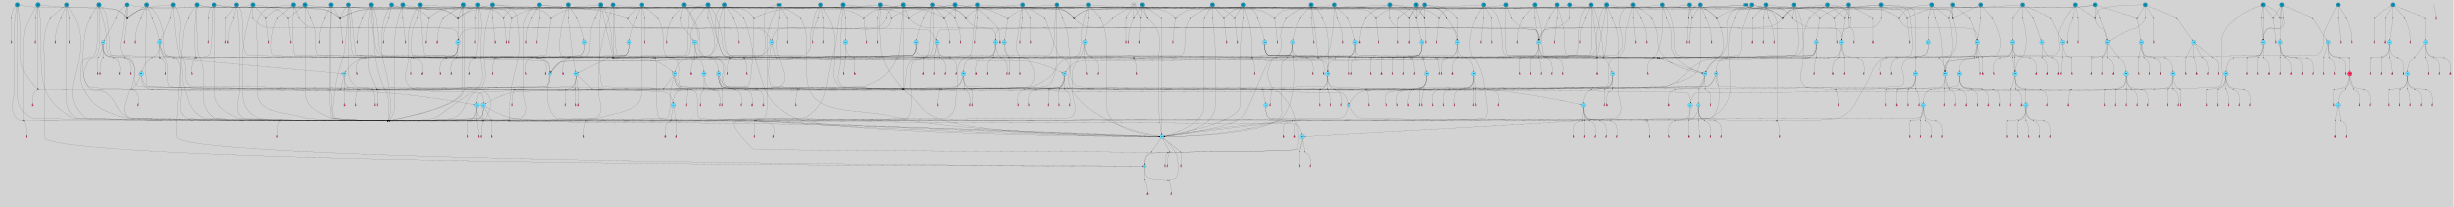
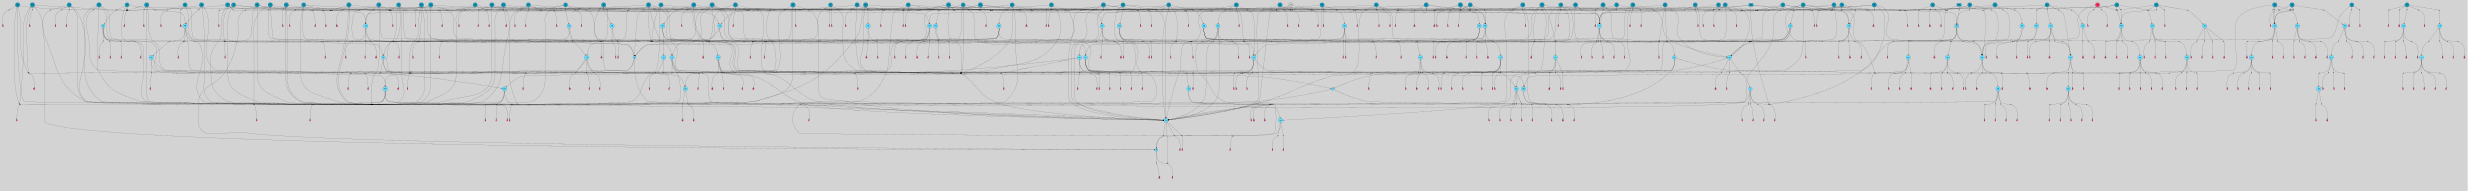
node "T950": shape box -> circle
node "T939": added
node "T873": shape circle -> box
node "T879": fillcolor #1199bb -> #ff3366
node "T854": shape circle -> box
node "T924": fillcolor #ff3366 -> #66ddff
